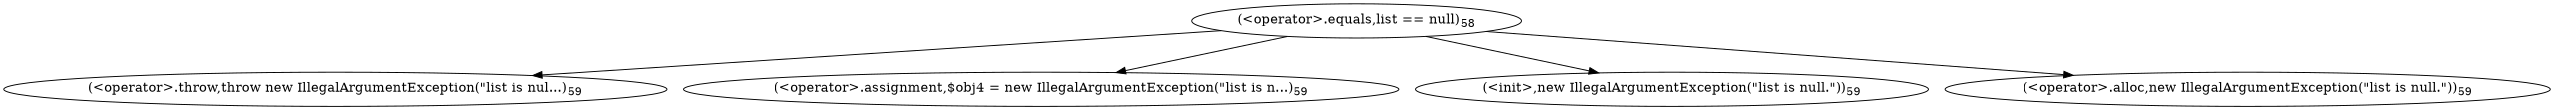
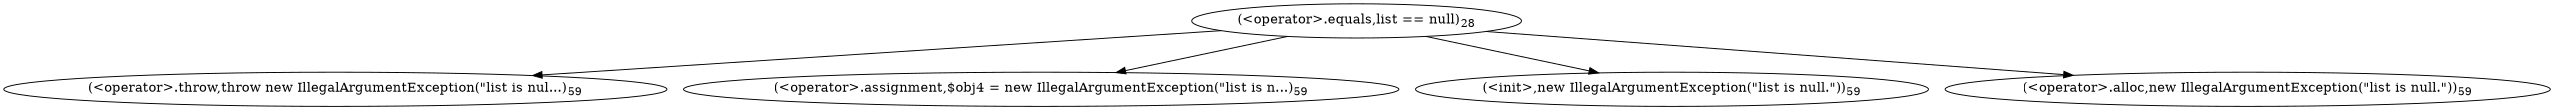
node "(<operator>.equals,list == null)": text "58" -> "28"
